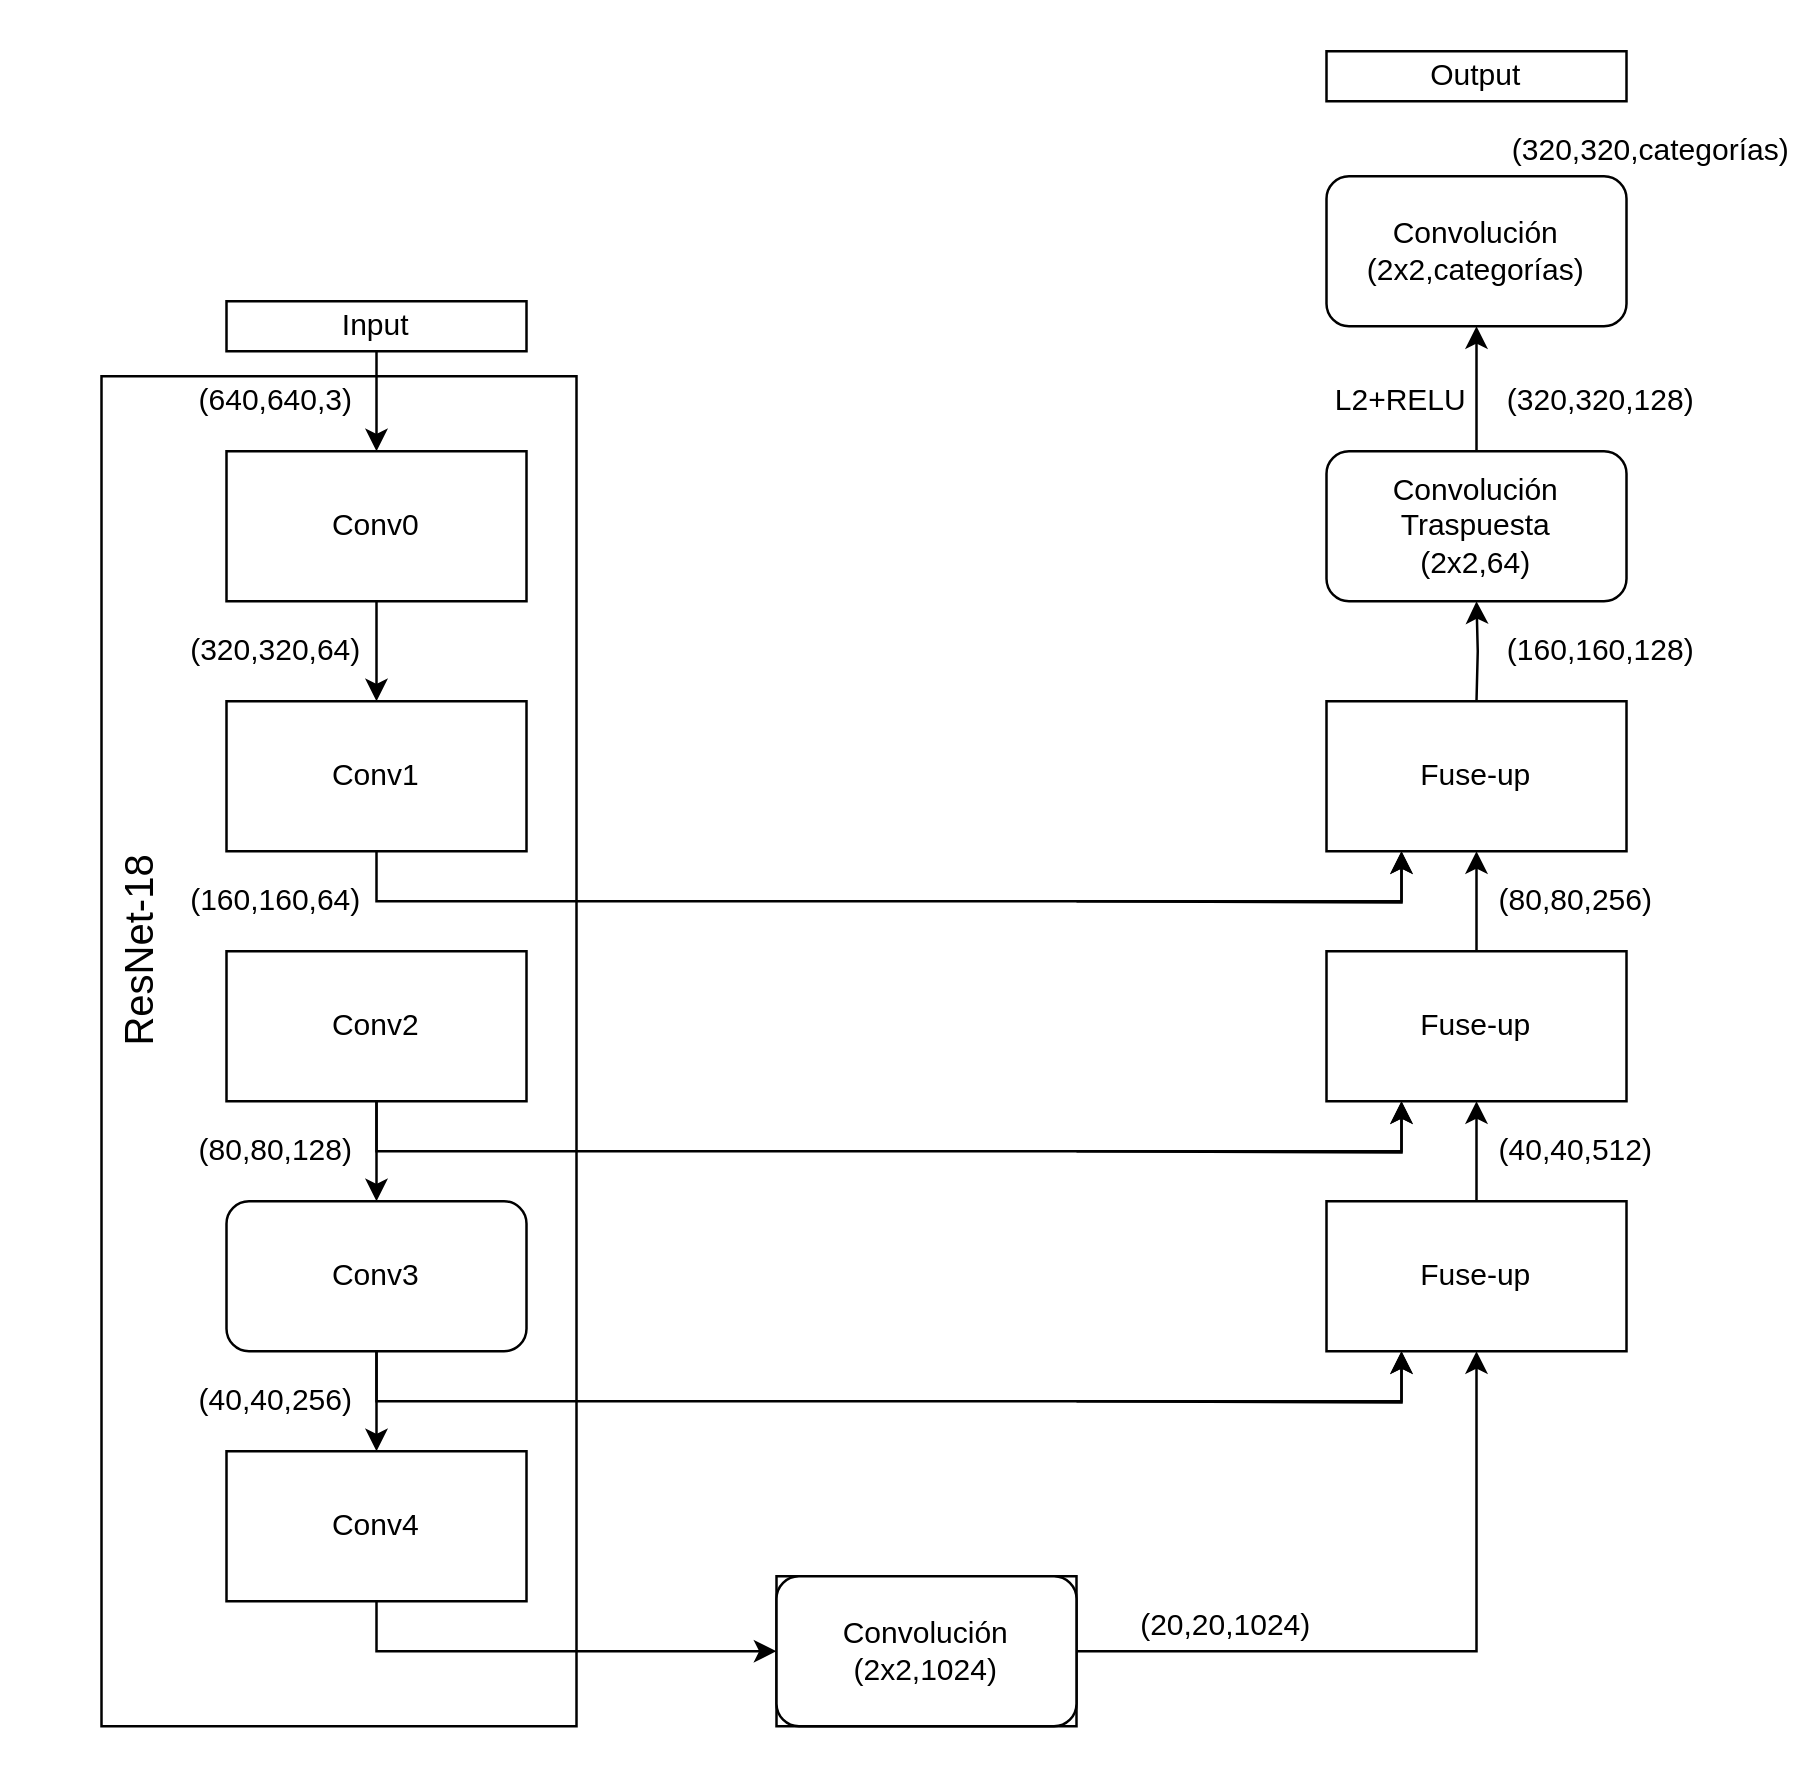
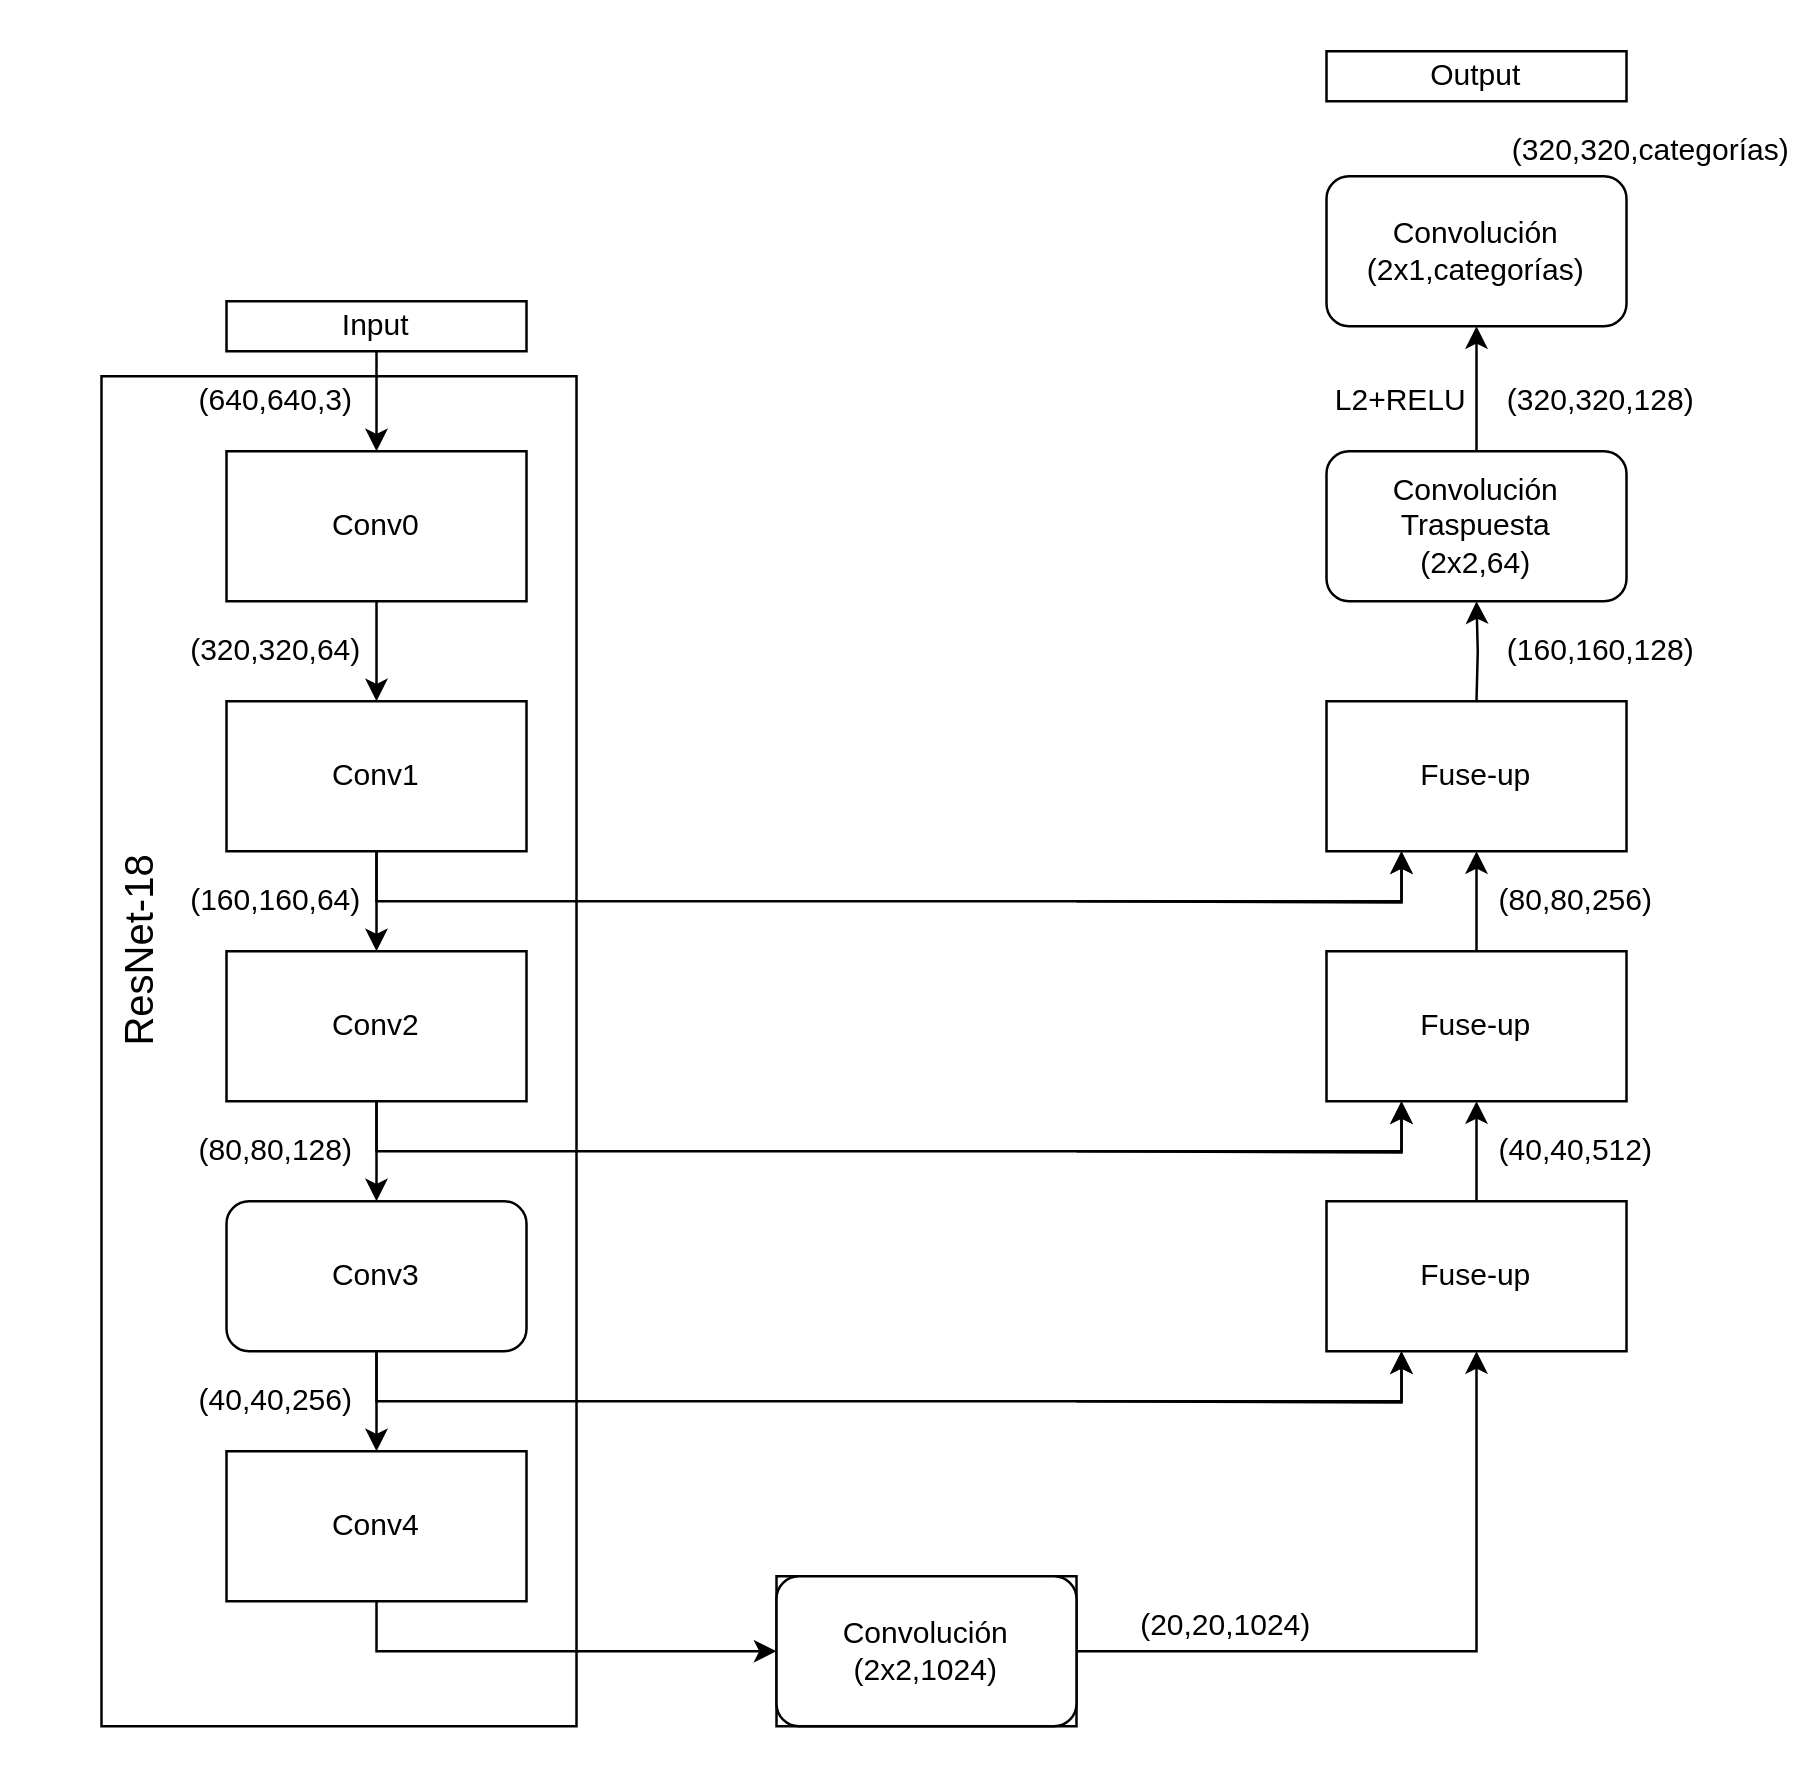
node "Convolución (2x2,categorías)": label "Convolución (2x2,categorías)" -> "Convolución (2x1,categorías)"
edge "Conv1" -> "Conv2": added
